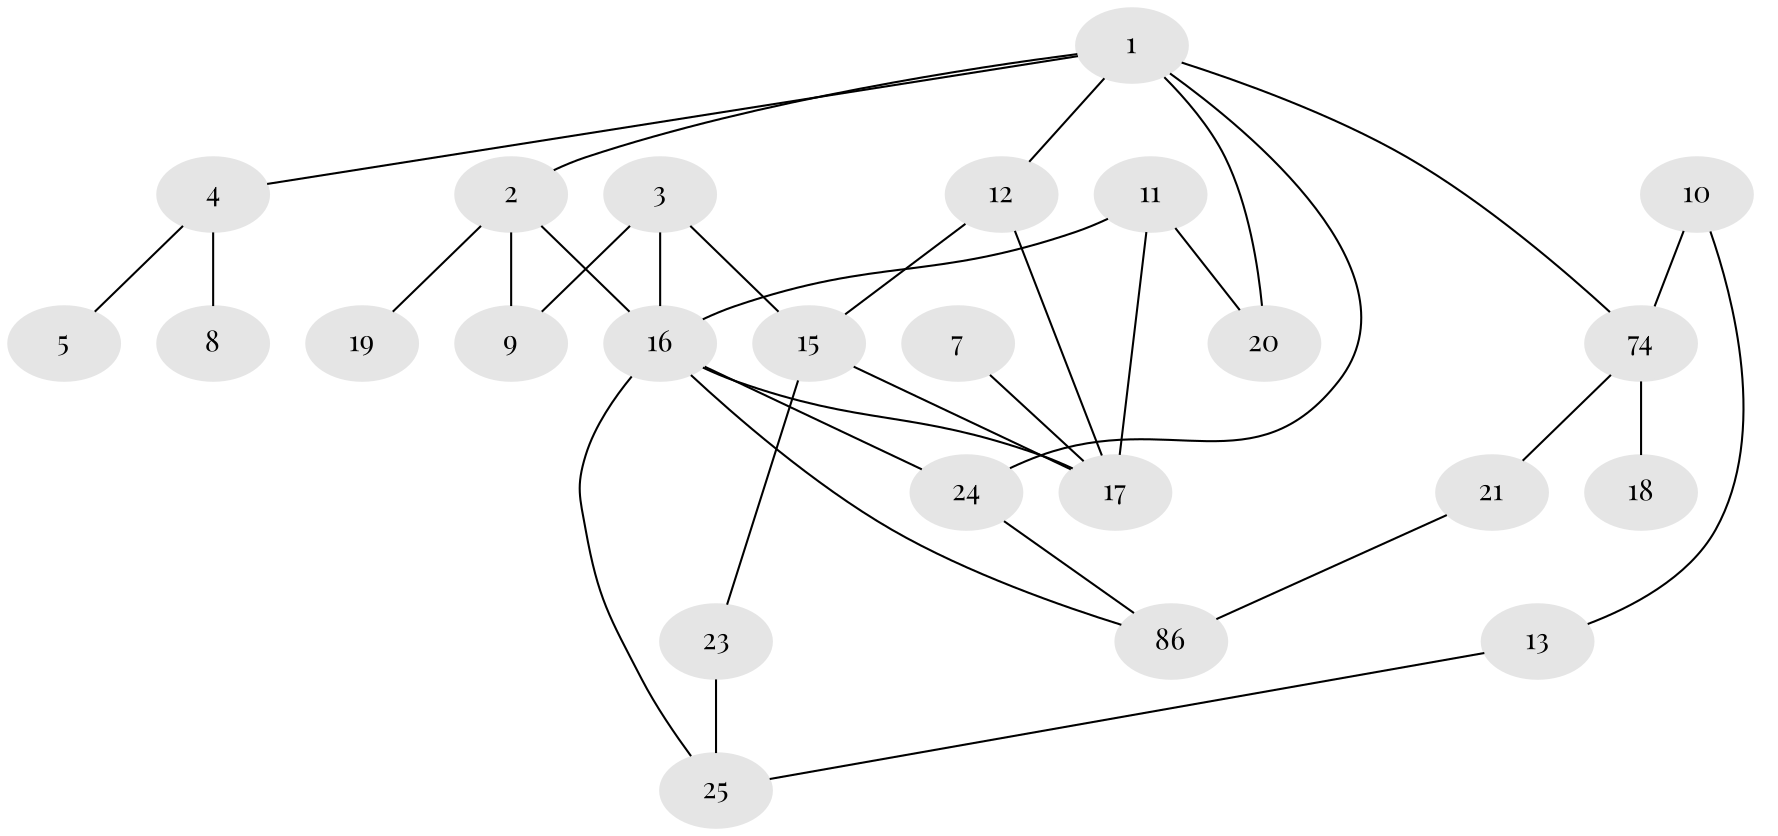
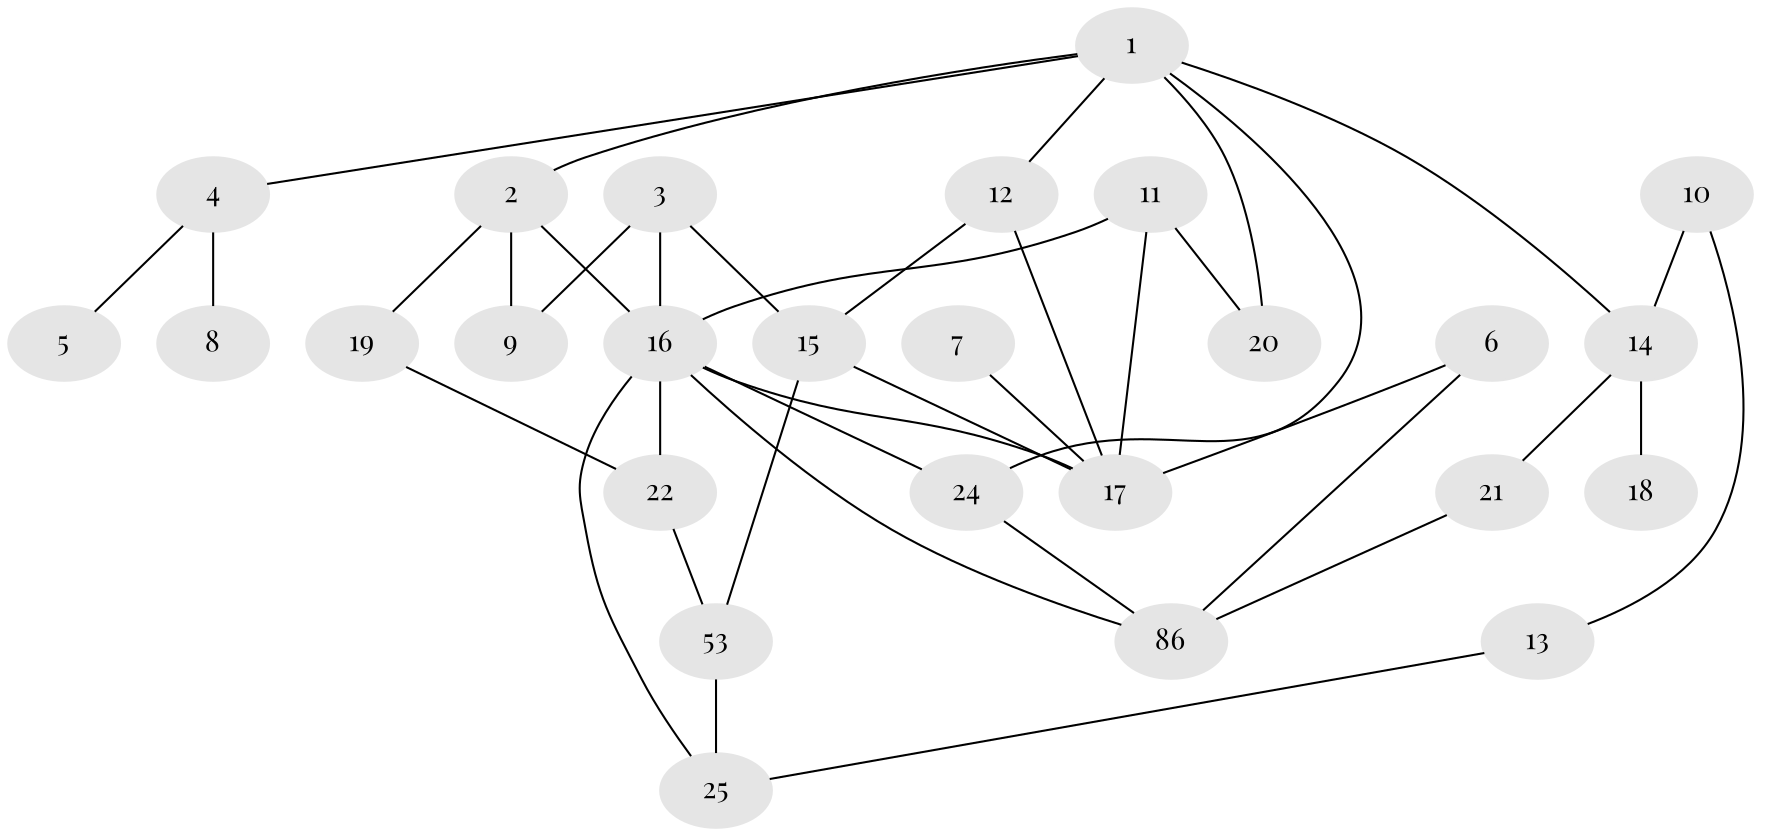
node "6": added
node "74": label "74" -> "14"
node "22": added
node "23": label "23" -> "53"
